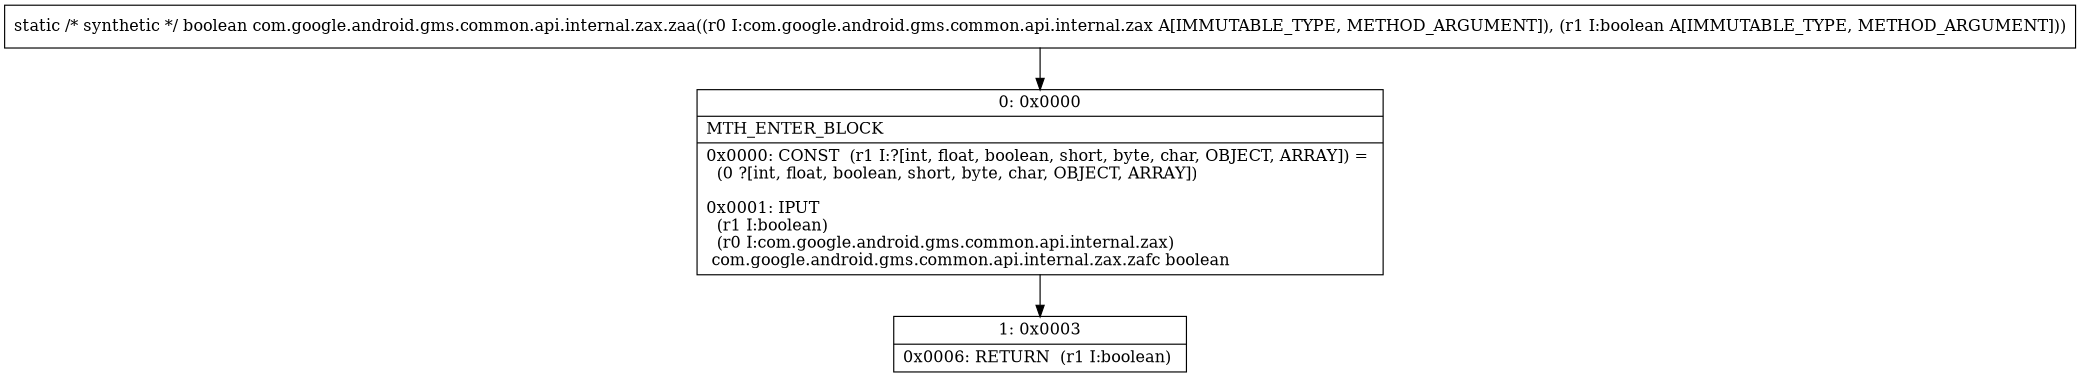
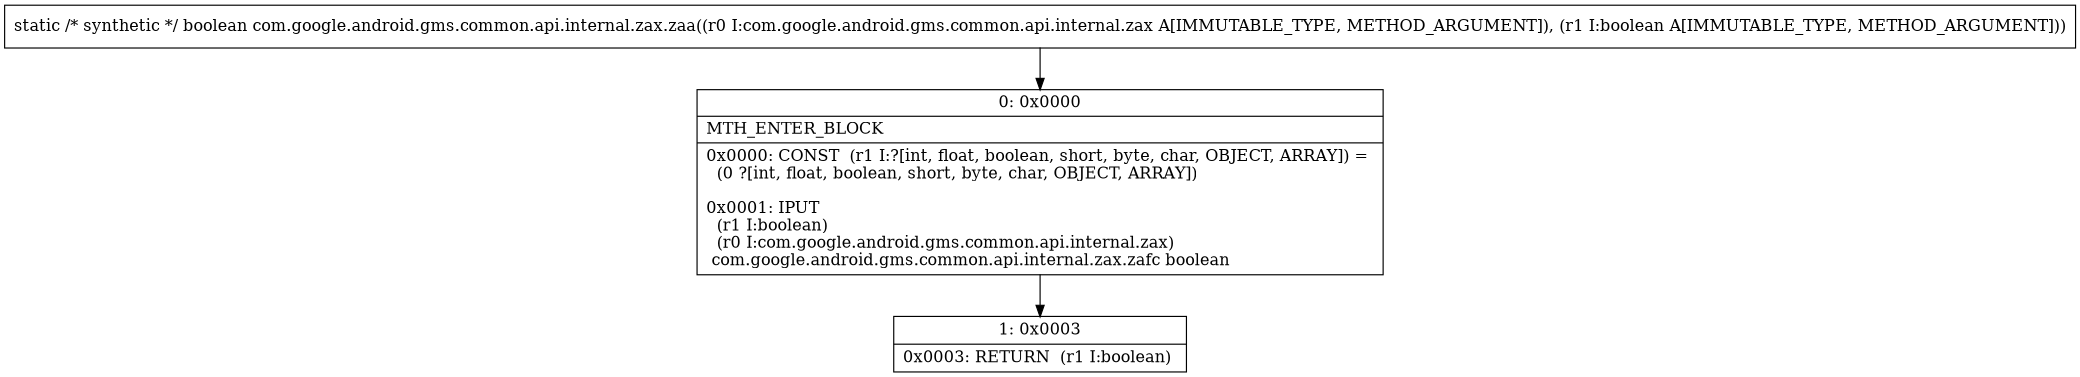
node "1: 0x0003": text "0x0006: RETURN  (r1 I:boolean)" -> "0x0003: RETURN  (r1 I:boolean)"
